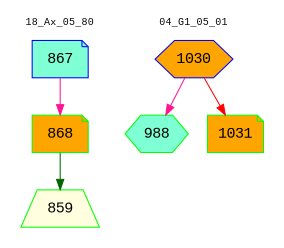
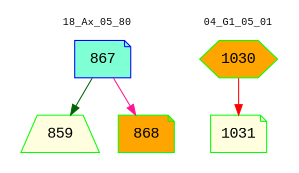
node "1030": color blue -> green
node "988": removed
node "1031": fillcolor orange -> lightyellow
edge "868" -> "859": now "867" -> "859"
